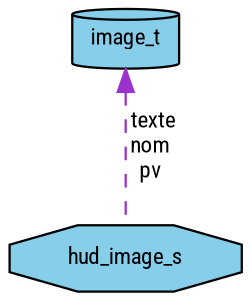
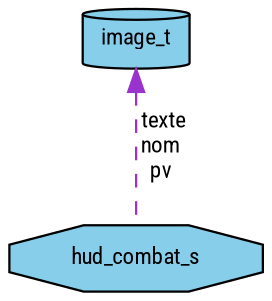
node "hud_image_s": label "hud_image_s" -> "hud_combat_s"
